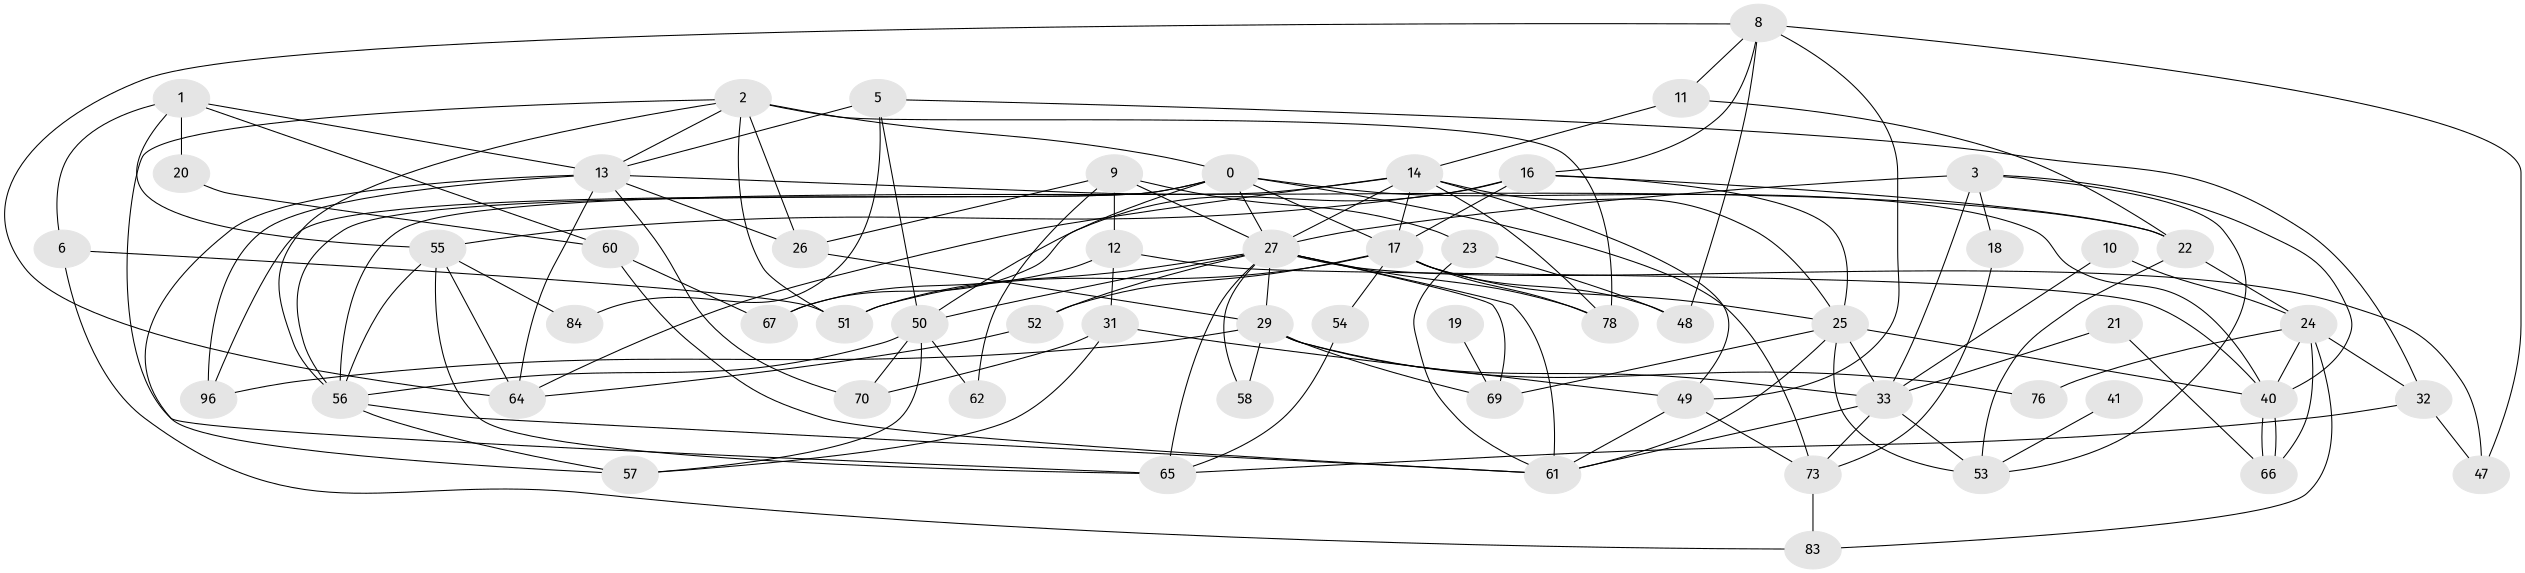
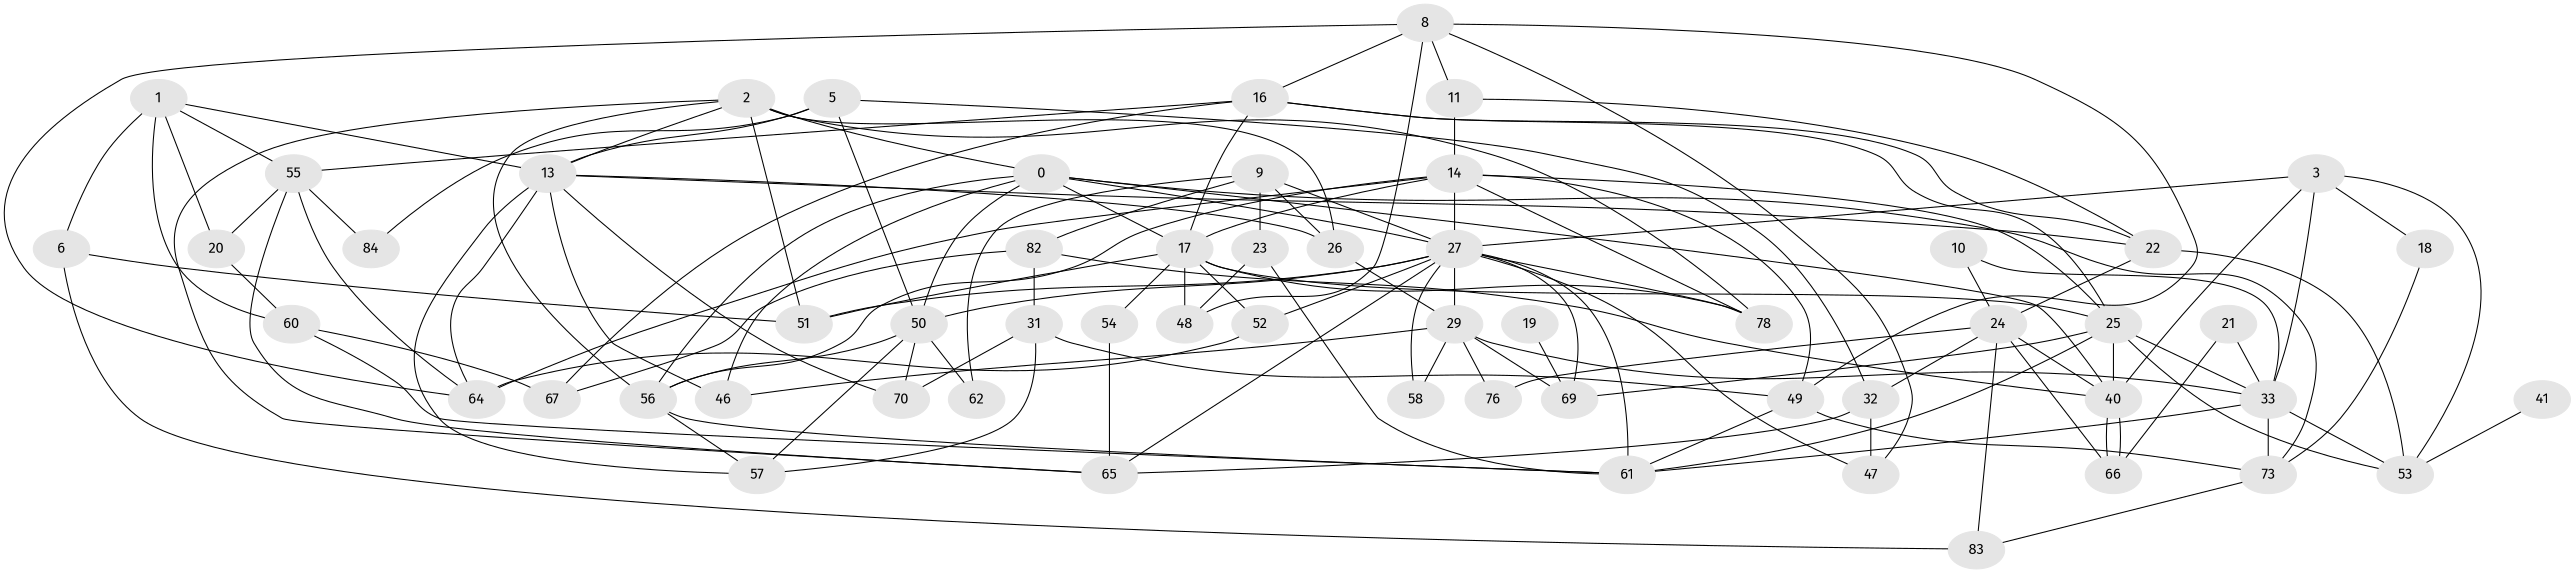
node "12": label "12" -> "82"
edge "55" -- "56": now "55" -- "20"
node "96": label "96" -> "46"
